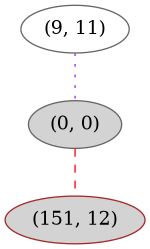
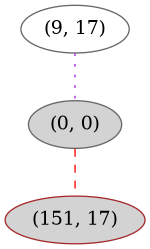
node "(9, 11)": label "(9, 11)" -> "(9, 17)"
node "(151, 12)": label "(151, 12)" -> "(151, 17)"
